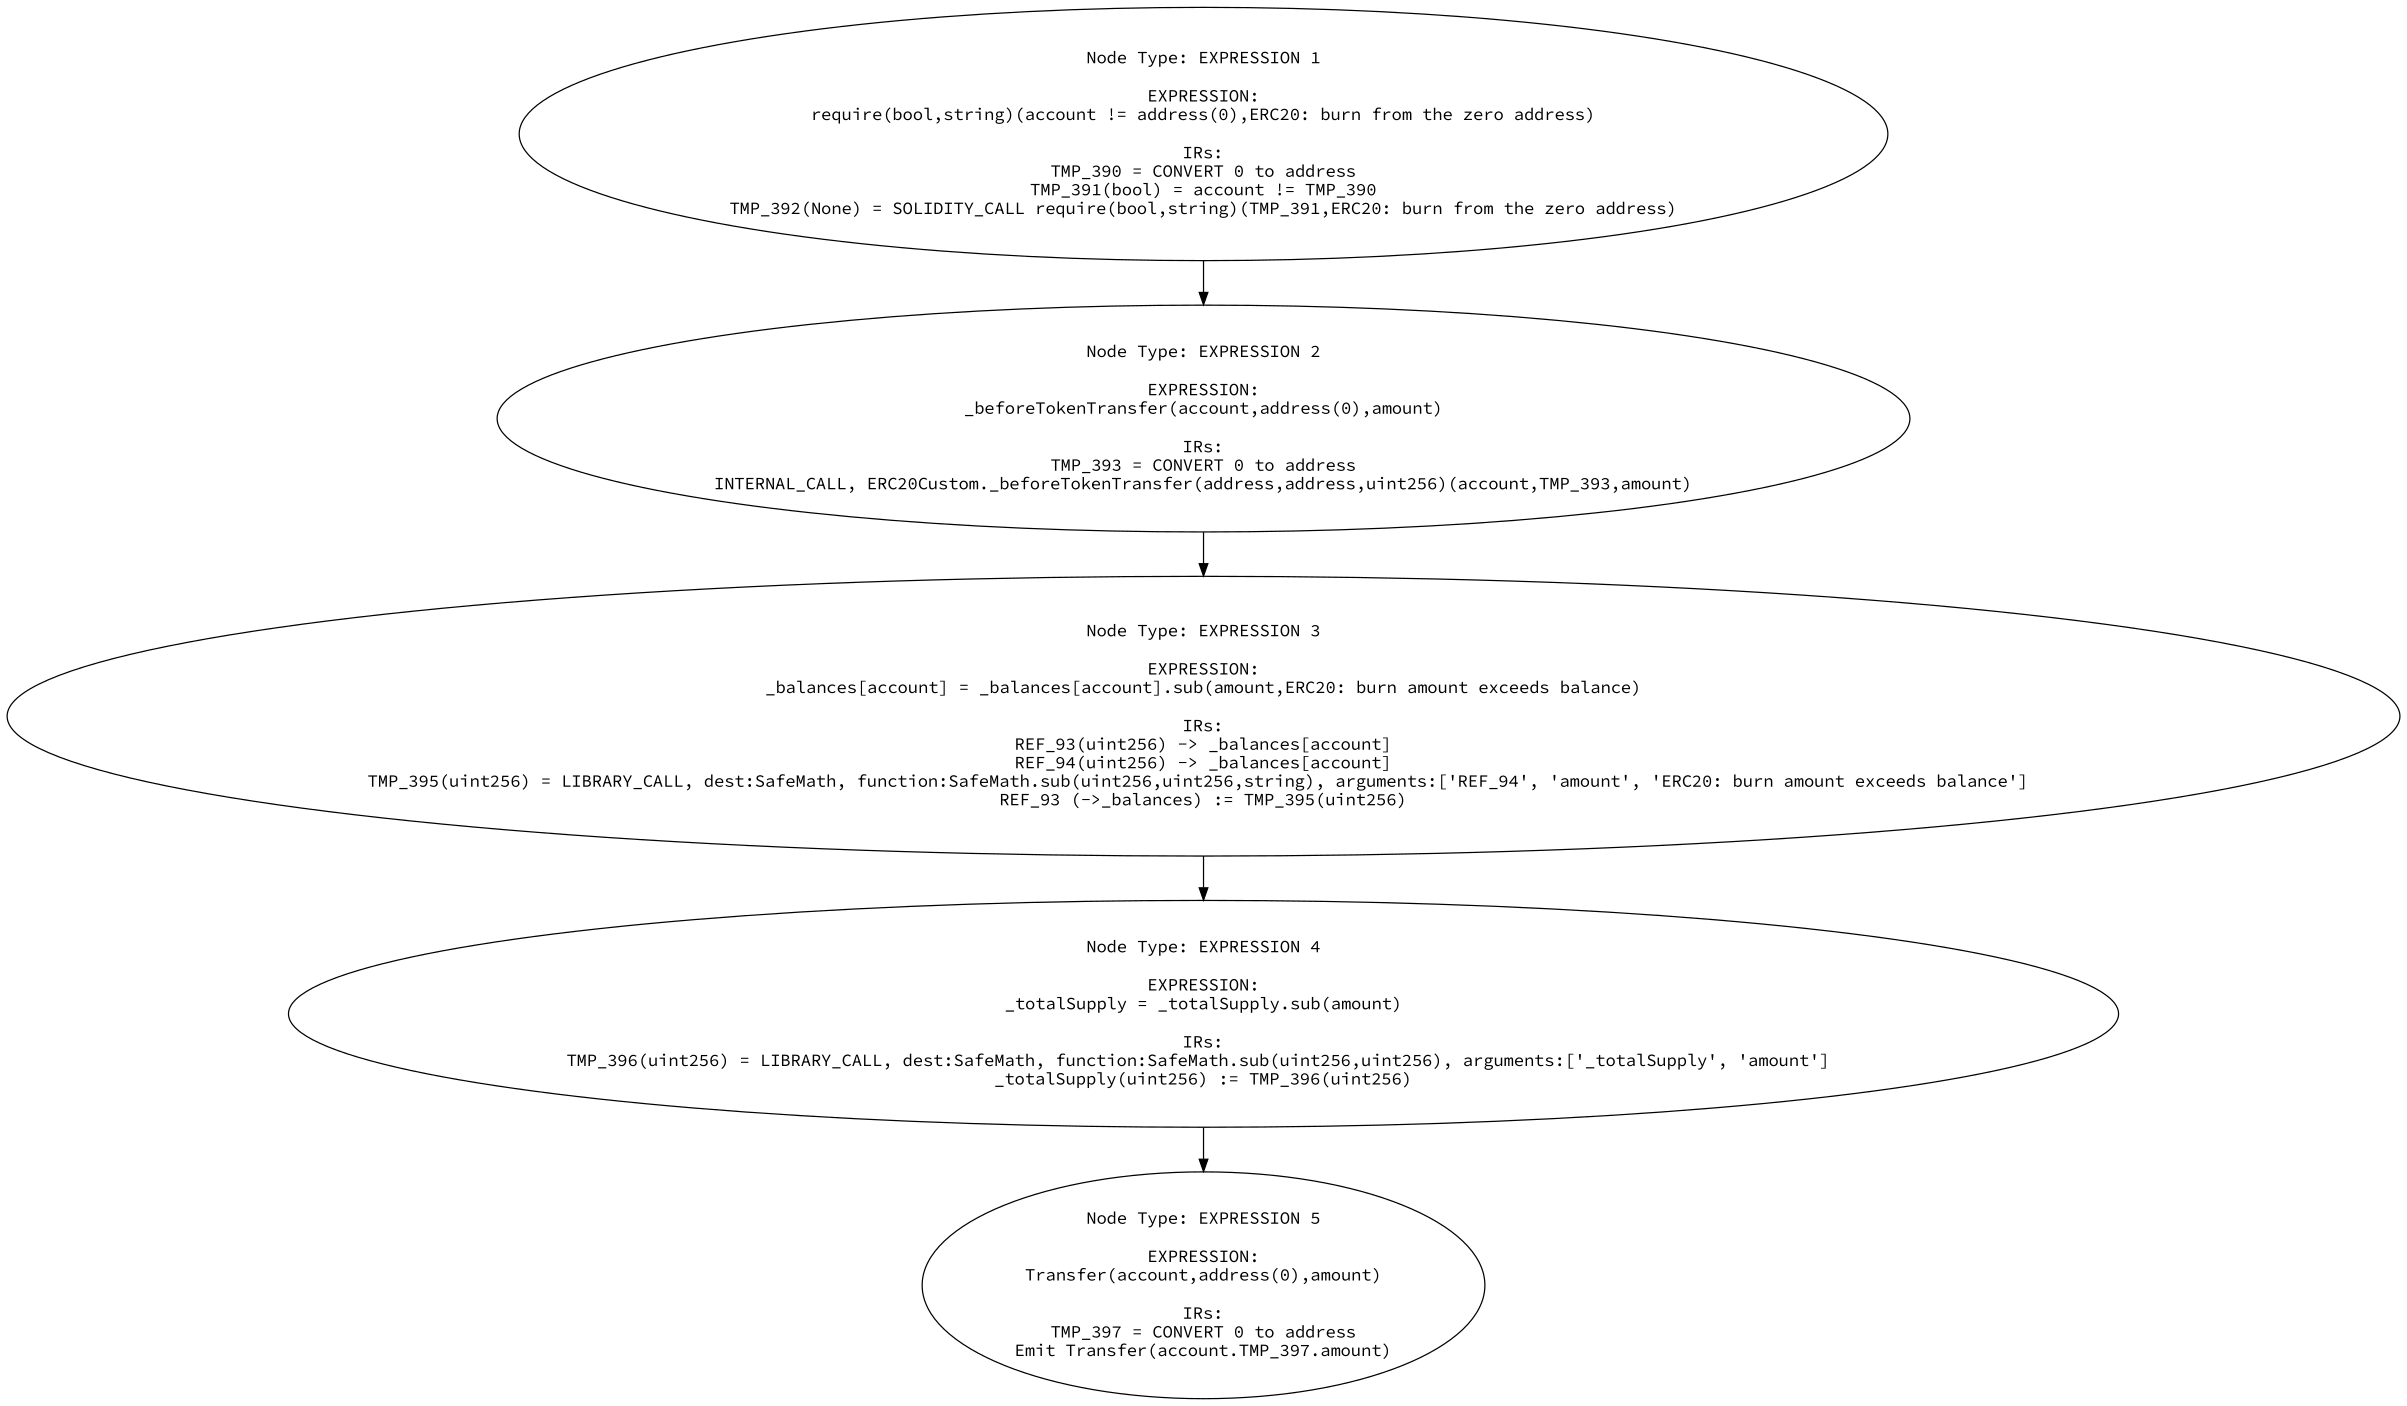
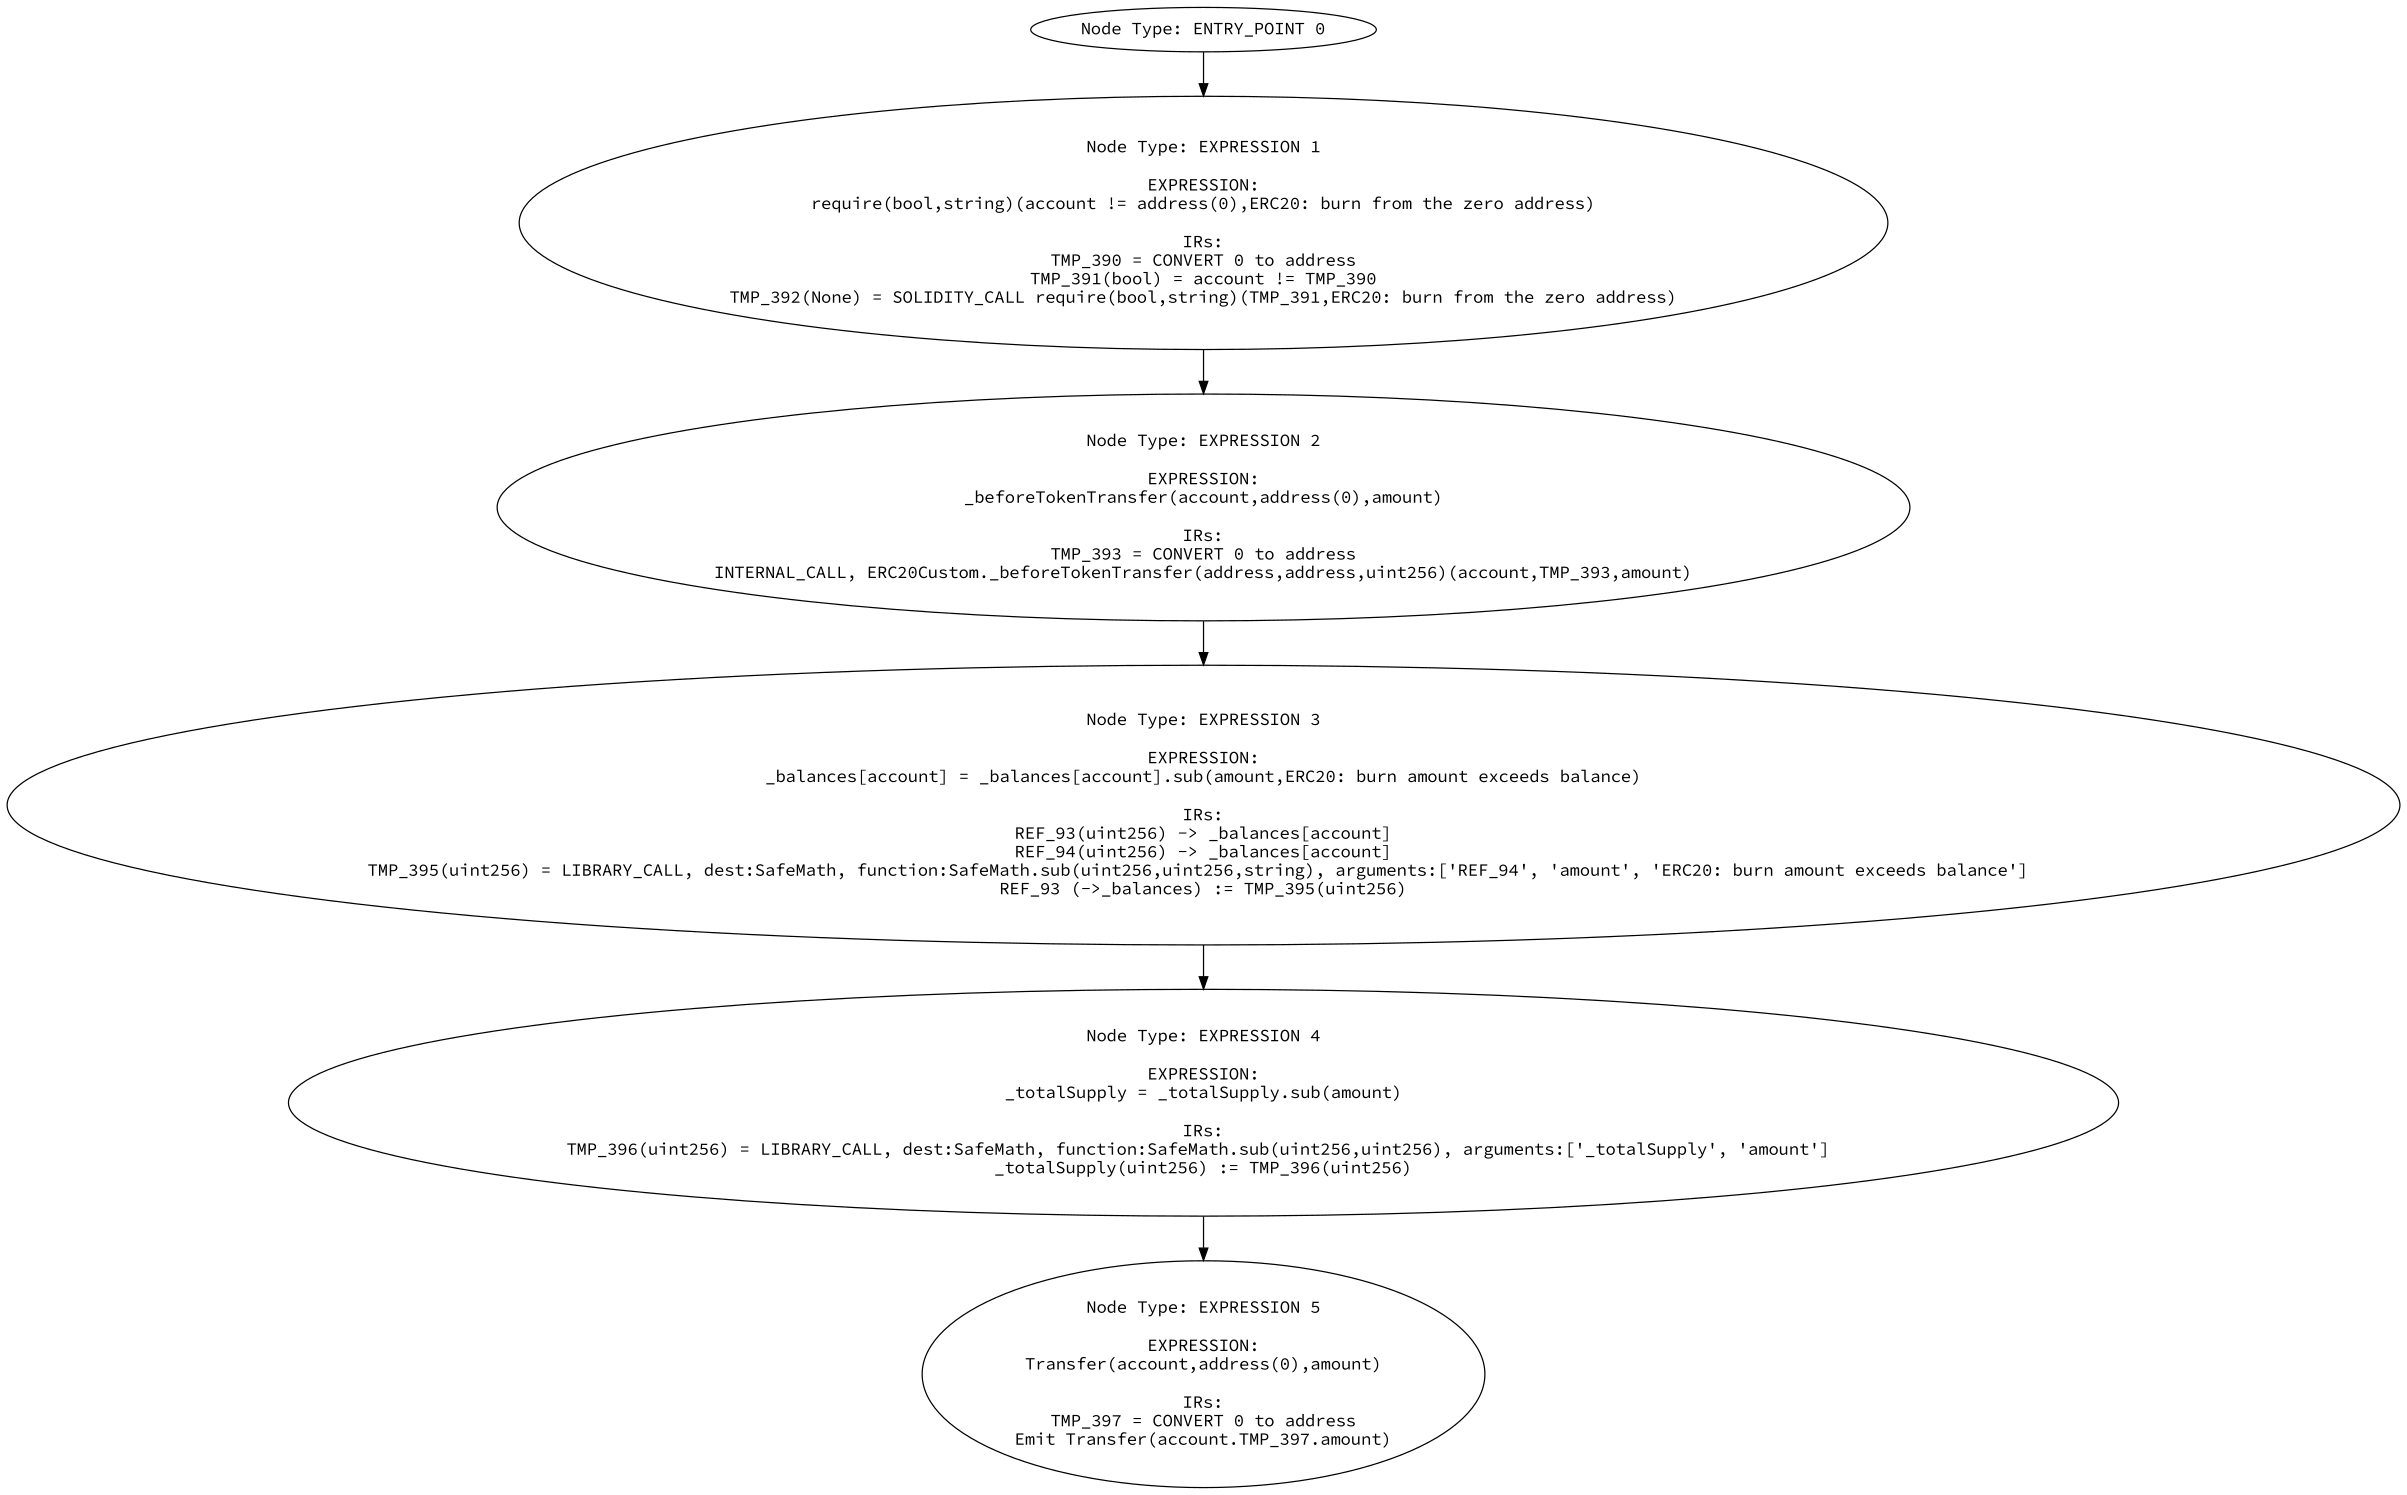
node "Node Type: ENTRY_POINT 0": added
